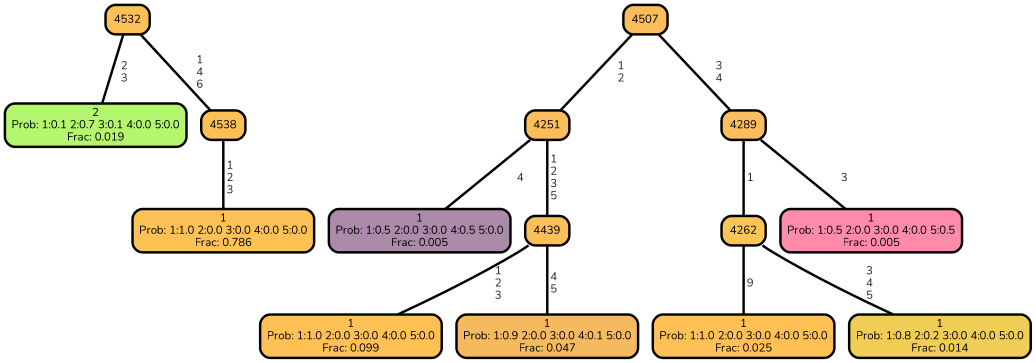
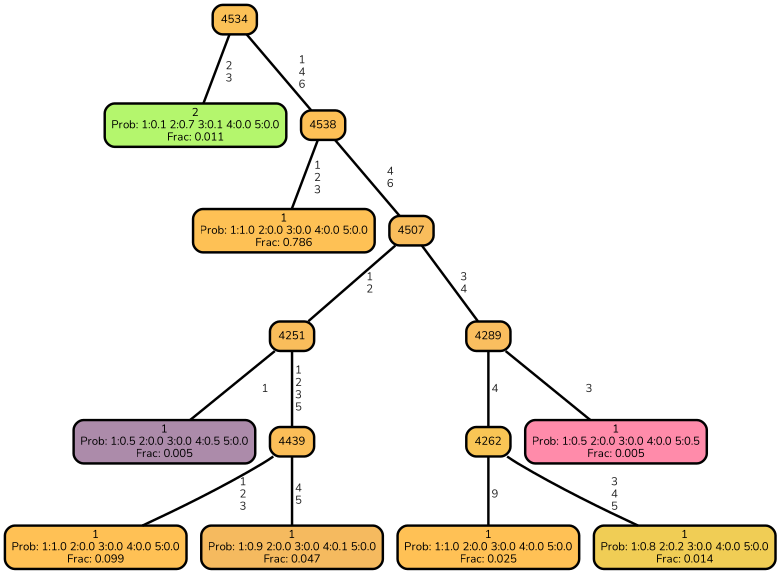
node "4532": label "4532" -> "4534"
node "2 Prob: 1:0.1 2:0.7 3:0.1 4:0.0 5:0.0 Frac: 0.019": label "2 Prob: 1:0.1 2:0.7 3:0.1 4:0.0 5:0.0 Frac: 0.019" -> "2 Prob: 1:0.1 2:0.7 3:0.1 4:0.0 5:0.0 Frac: 0.011"
edge "4538" -- "4507": added, label "4 6"
edge "4251" -- "1 Prob: 1:0.5 2:0.0 3:0.0 4:0.5 5:0.0 Frac: 0.005": label " 4" -> " 1"
edge "4289" -- "4262": label " 1" -> " 4"
